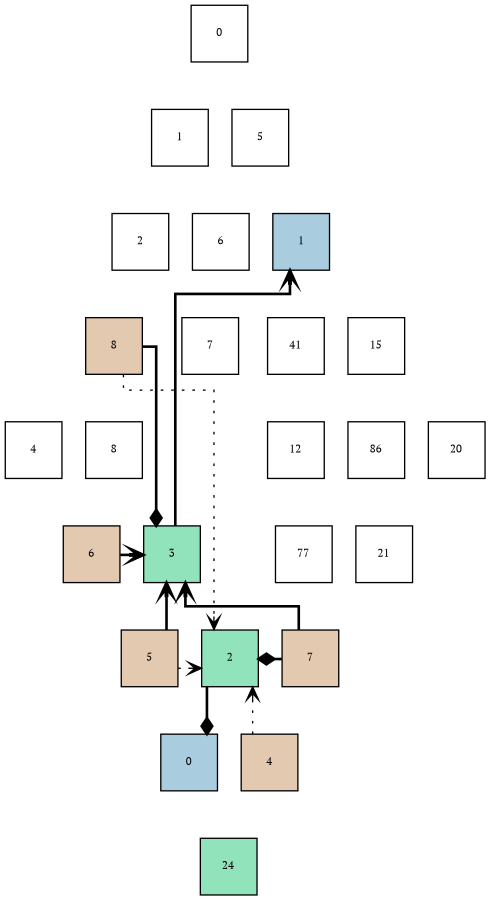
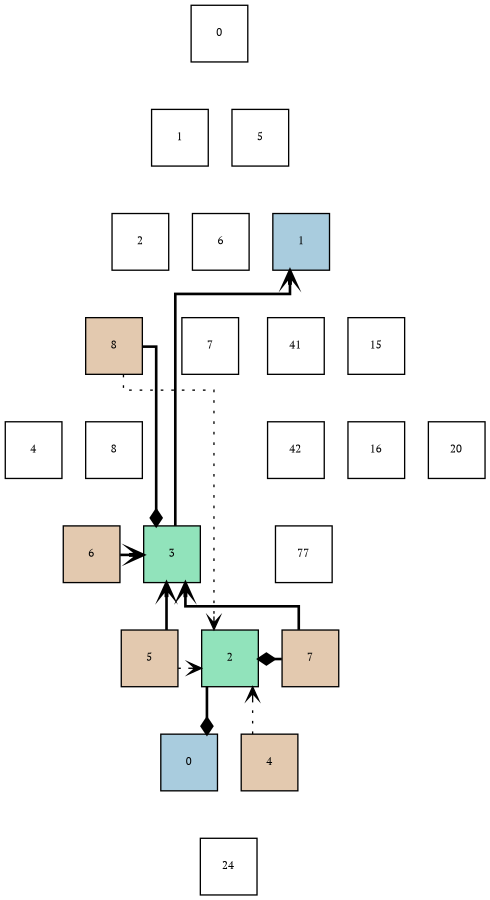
node "12": label "12" -> "42"
node "86": label "86" -> "16"
node "21": removed
node "24": fillcolor #91e3bb -> #ffffff
